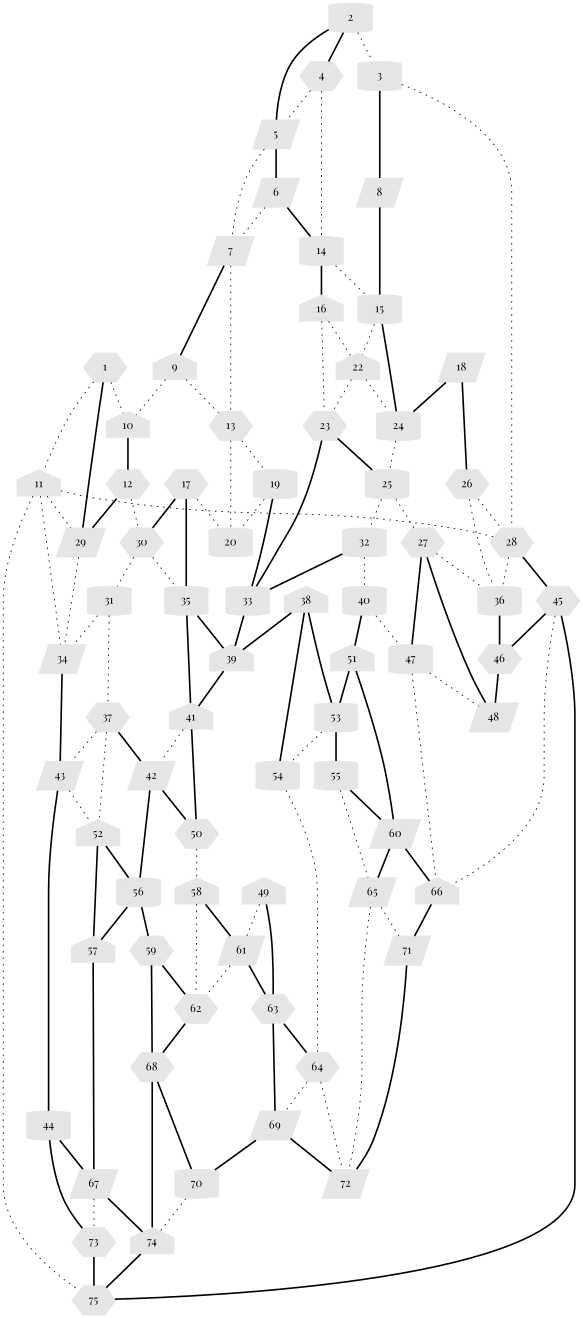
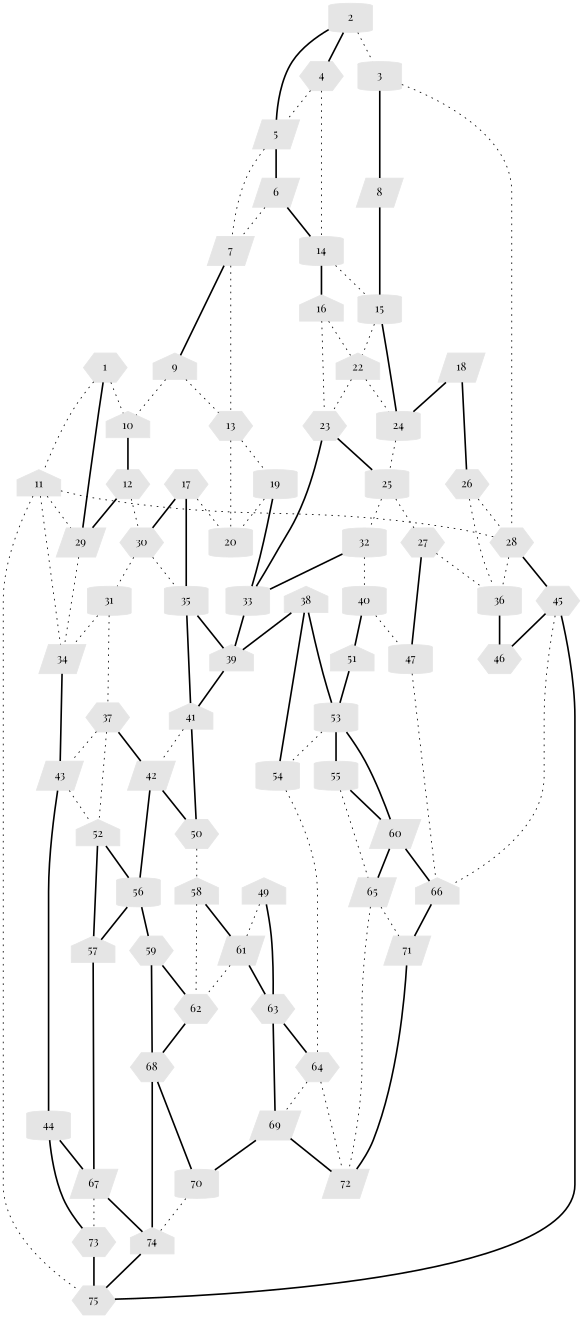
node "48": removed
edge "51" -- "60": now "53" -- "60"
